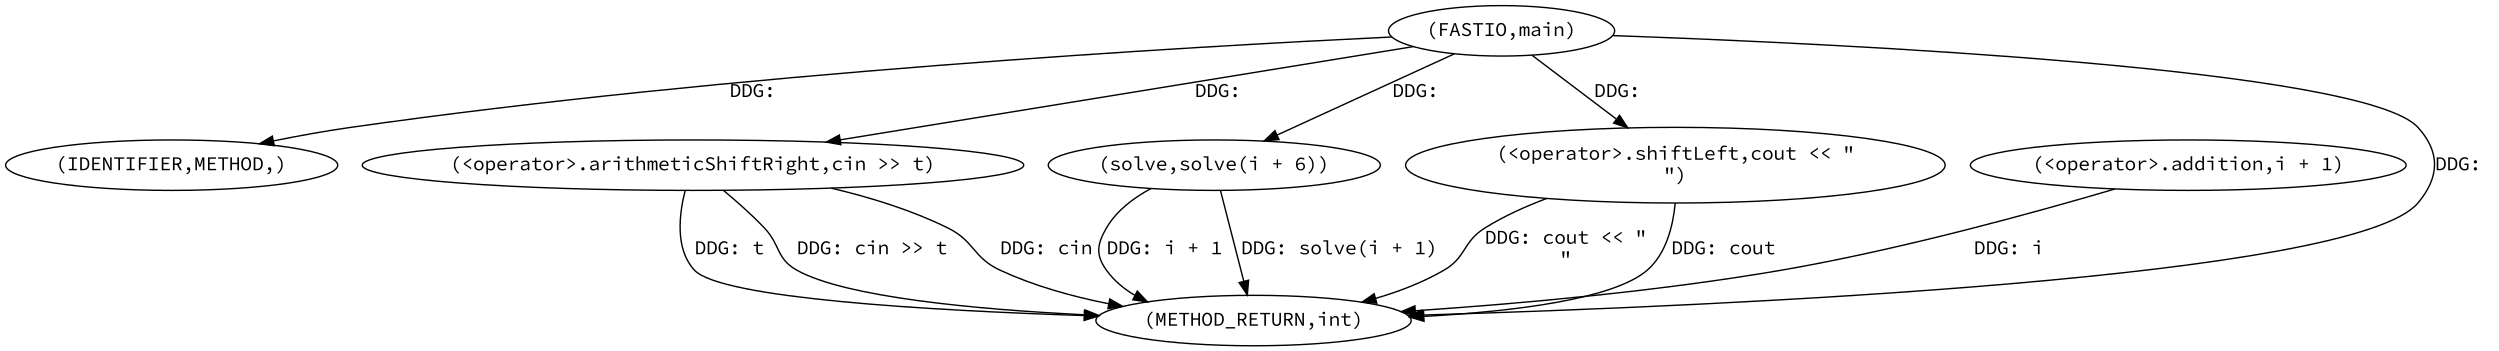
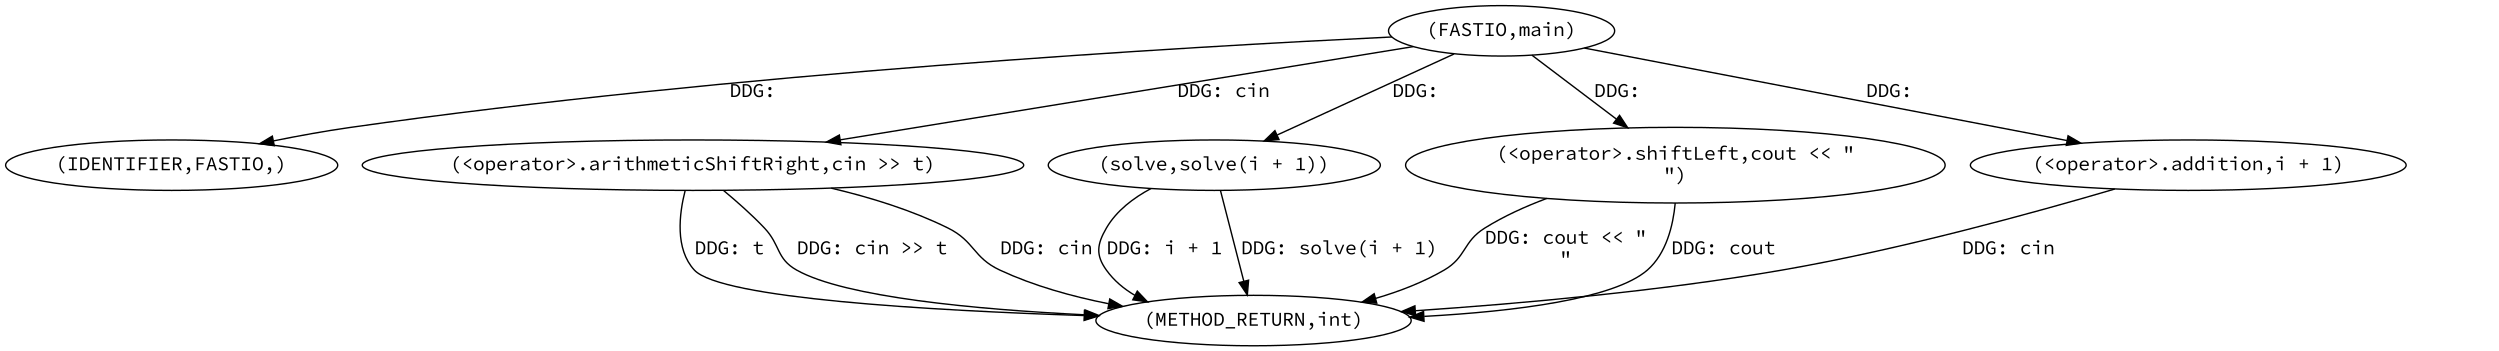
edge "(FASTIO,main)" -> "(<operator>.arithmeticShiftRight,cin >> t)": label "DDG: " -> "DDG: cin"
node "(IDENTIFIER,METHOD,)": label "(IDENTIFIER,METHOD,)" -> "(IDENTIFIER,FASTIO,)"
node "(solve,solve(i + 6))": label "(solve,solve(i + 6))" -> "(solve,solve(i + 1))"
edge "(FASTIO,main)" -> "(METHOD_RETURN,int)": now "(FASTIO,main)" -> "(<operator>.addition,i + 1)"
edge "(<operator>.addition,i + 1)" -> "(METHOD_RETURN,int)": label "DDG: i" -> "DDG: cin"
